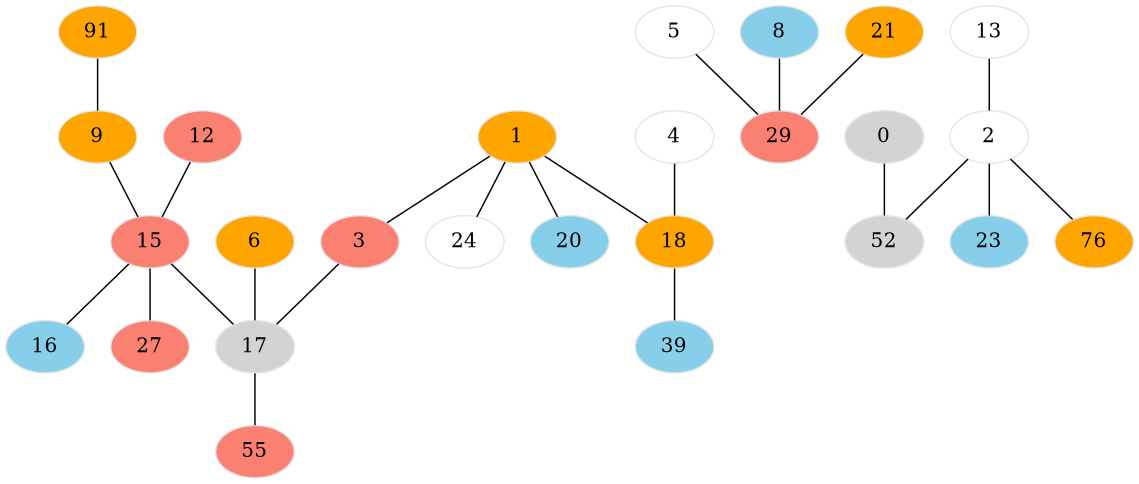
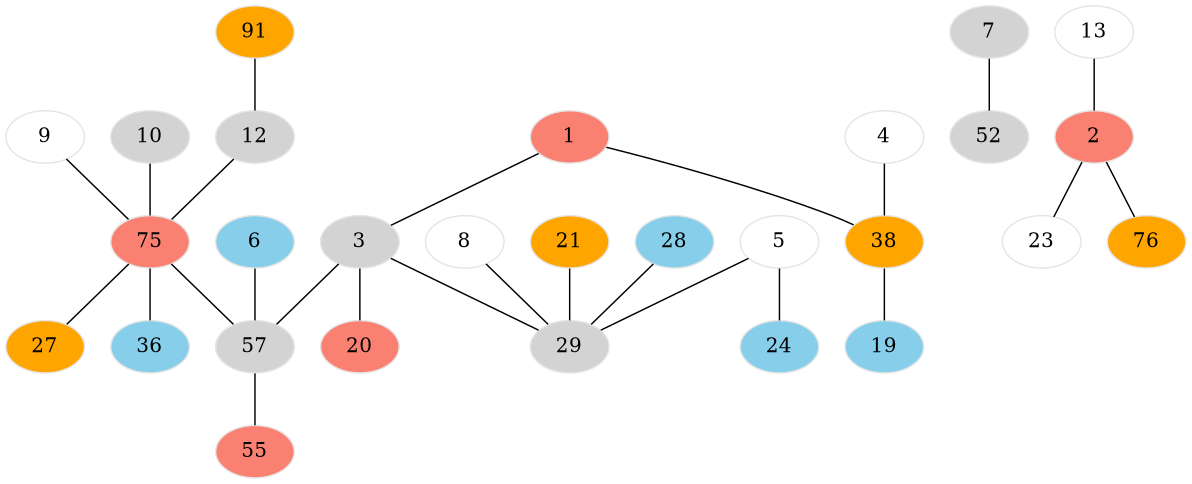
node "8": fillcolor skyblue -> white
edge "91" -- "9": now "91" -- "12"
node "9": fillcolor orange -> white
node "10": added
node "12": fillcolor salmon -> lightgrey
node "1": fillcolor orange -> salmon
node "29": fillcolor salmon -> lightgrey
node "0": label "0" -> "7"
node "2": fillcolor white -> salmon
edge "1" -- "24": now "5" -- "24"
edge "1" -- "20": now "3" -- "20"
edge "2" -- "52": removed
node "15": label "15" -> "75"
node "6": fillcolor orange -> skyblue
node "3": fillcolor salmon -> lightgrey
node "24": fillcolor white -> skyblue
node "20": fillcolor skyblue -> salmon
node "28": added
node "18": label "18" -> "38"
node "23": fillcolor skyblue -> white
edge "3" -- "29": added
node "16": label "16" -> "36"
node "27": fillcolor salmon -> orange
node "17": label "17" -> "57"
node "39": label "39" -> "19"
